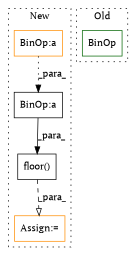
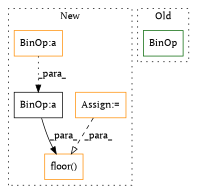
node "floor()": color black -> darkorange
edge "floor()" -> "Assign:=": reversed
